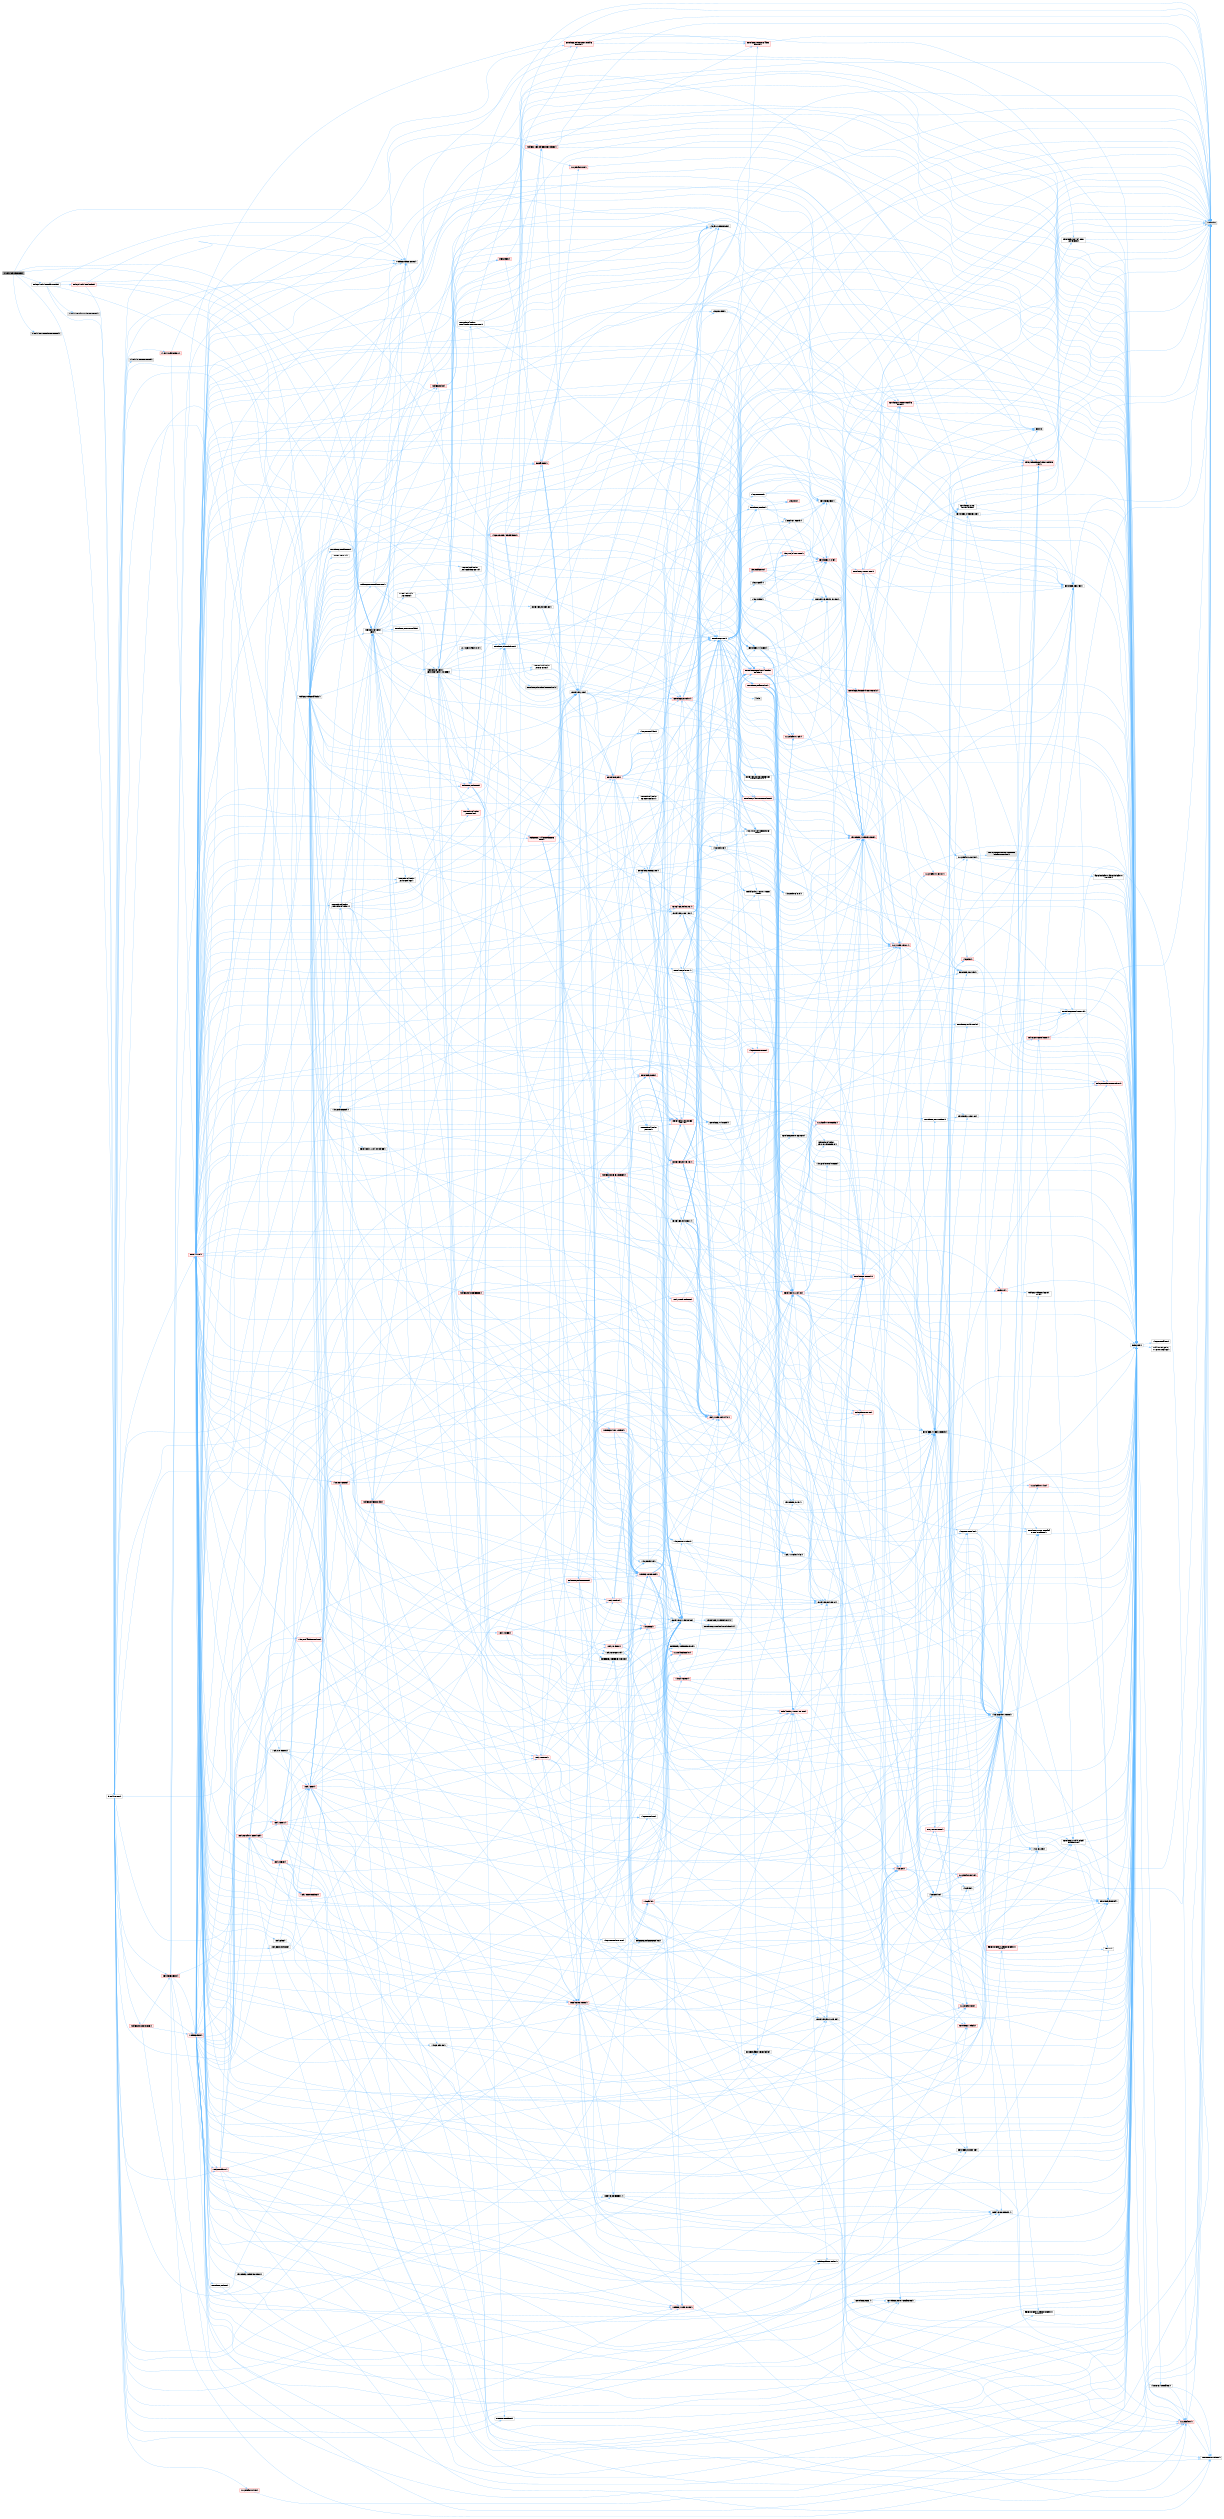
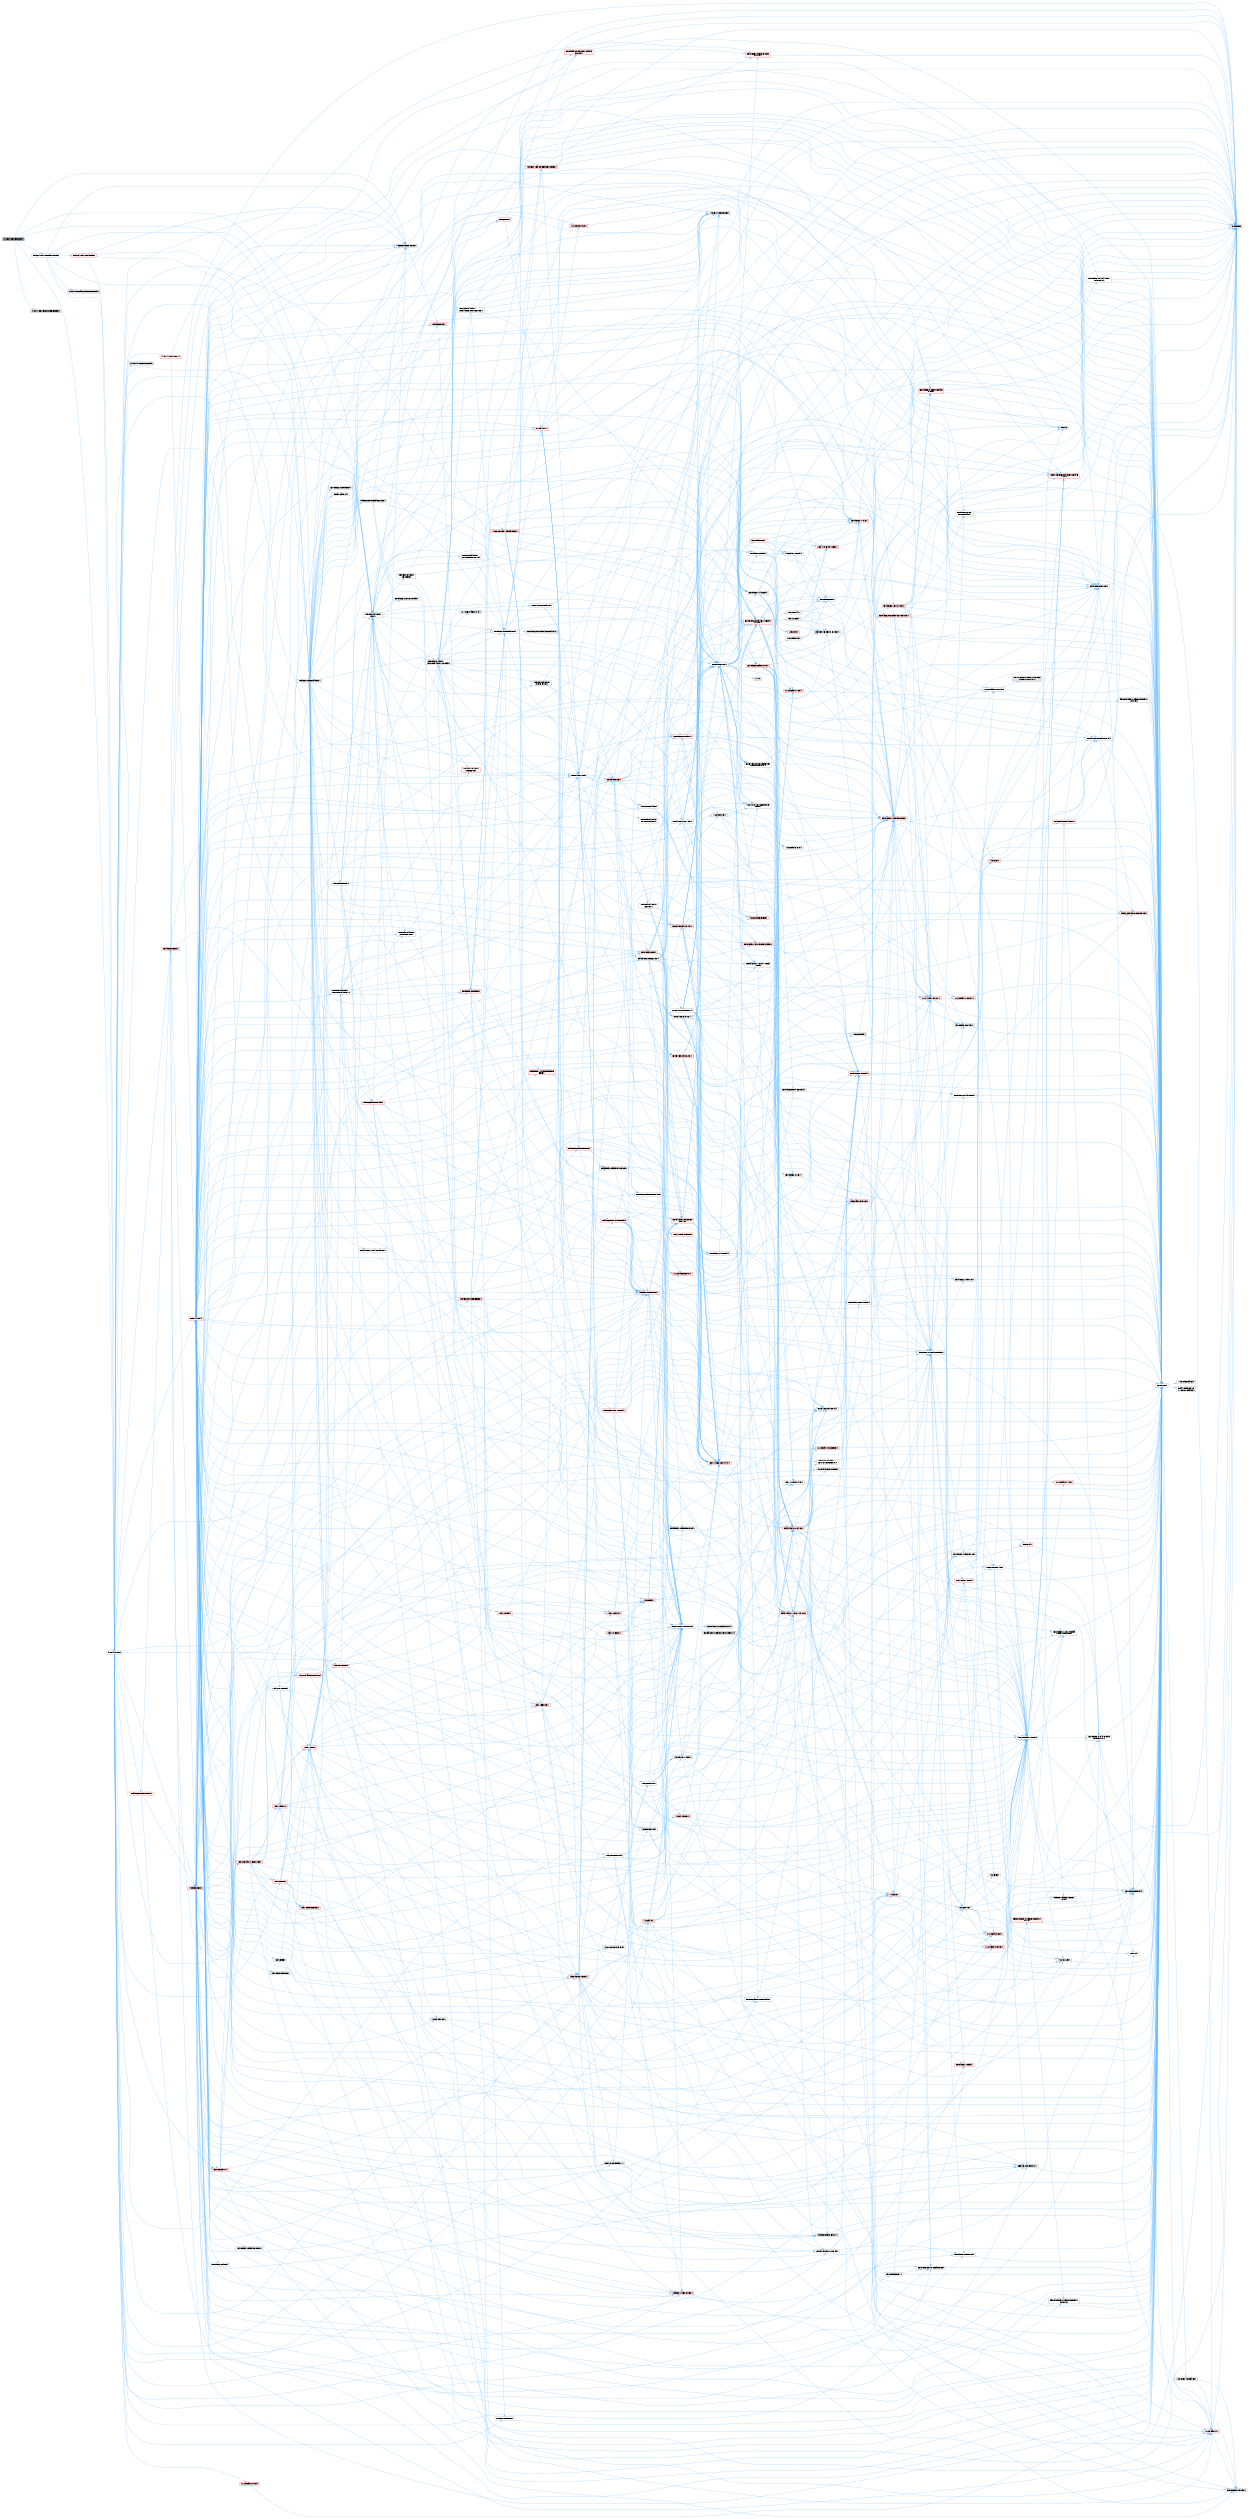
node "UnrealMathUtility /ITextData.h": label "UnrealMathUtility /ITextData.h" -> "Internationalization /ITextData.h"
edge "Containers/Array.h" -> "Algo/IsHeap.h": now "Containers/ContainerAllocation Policies.h" -> "Algo/IsHeap.h"
